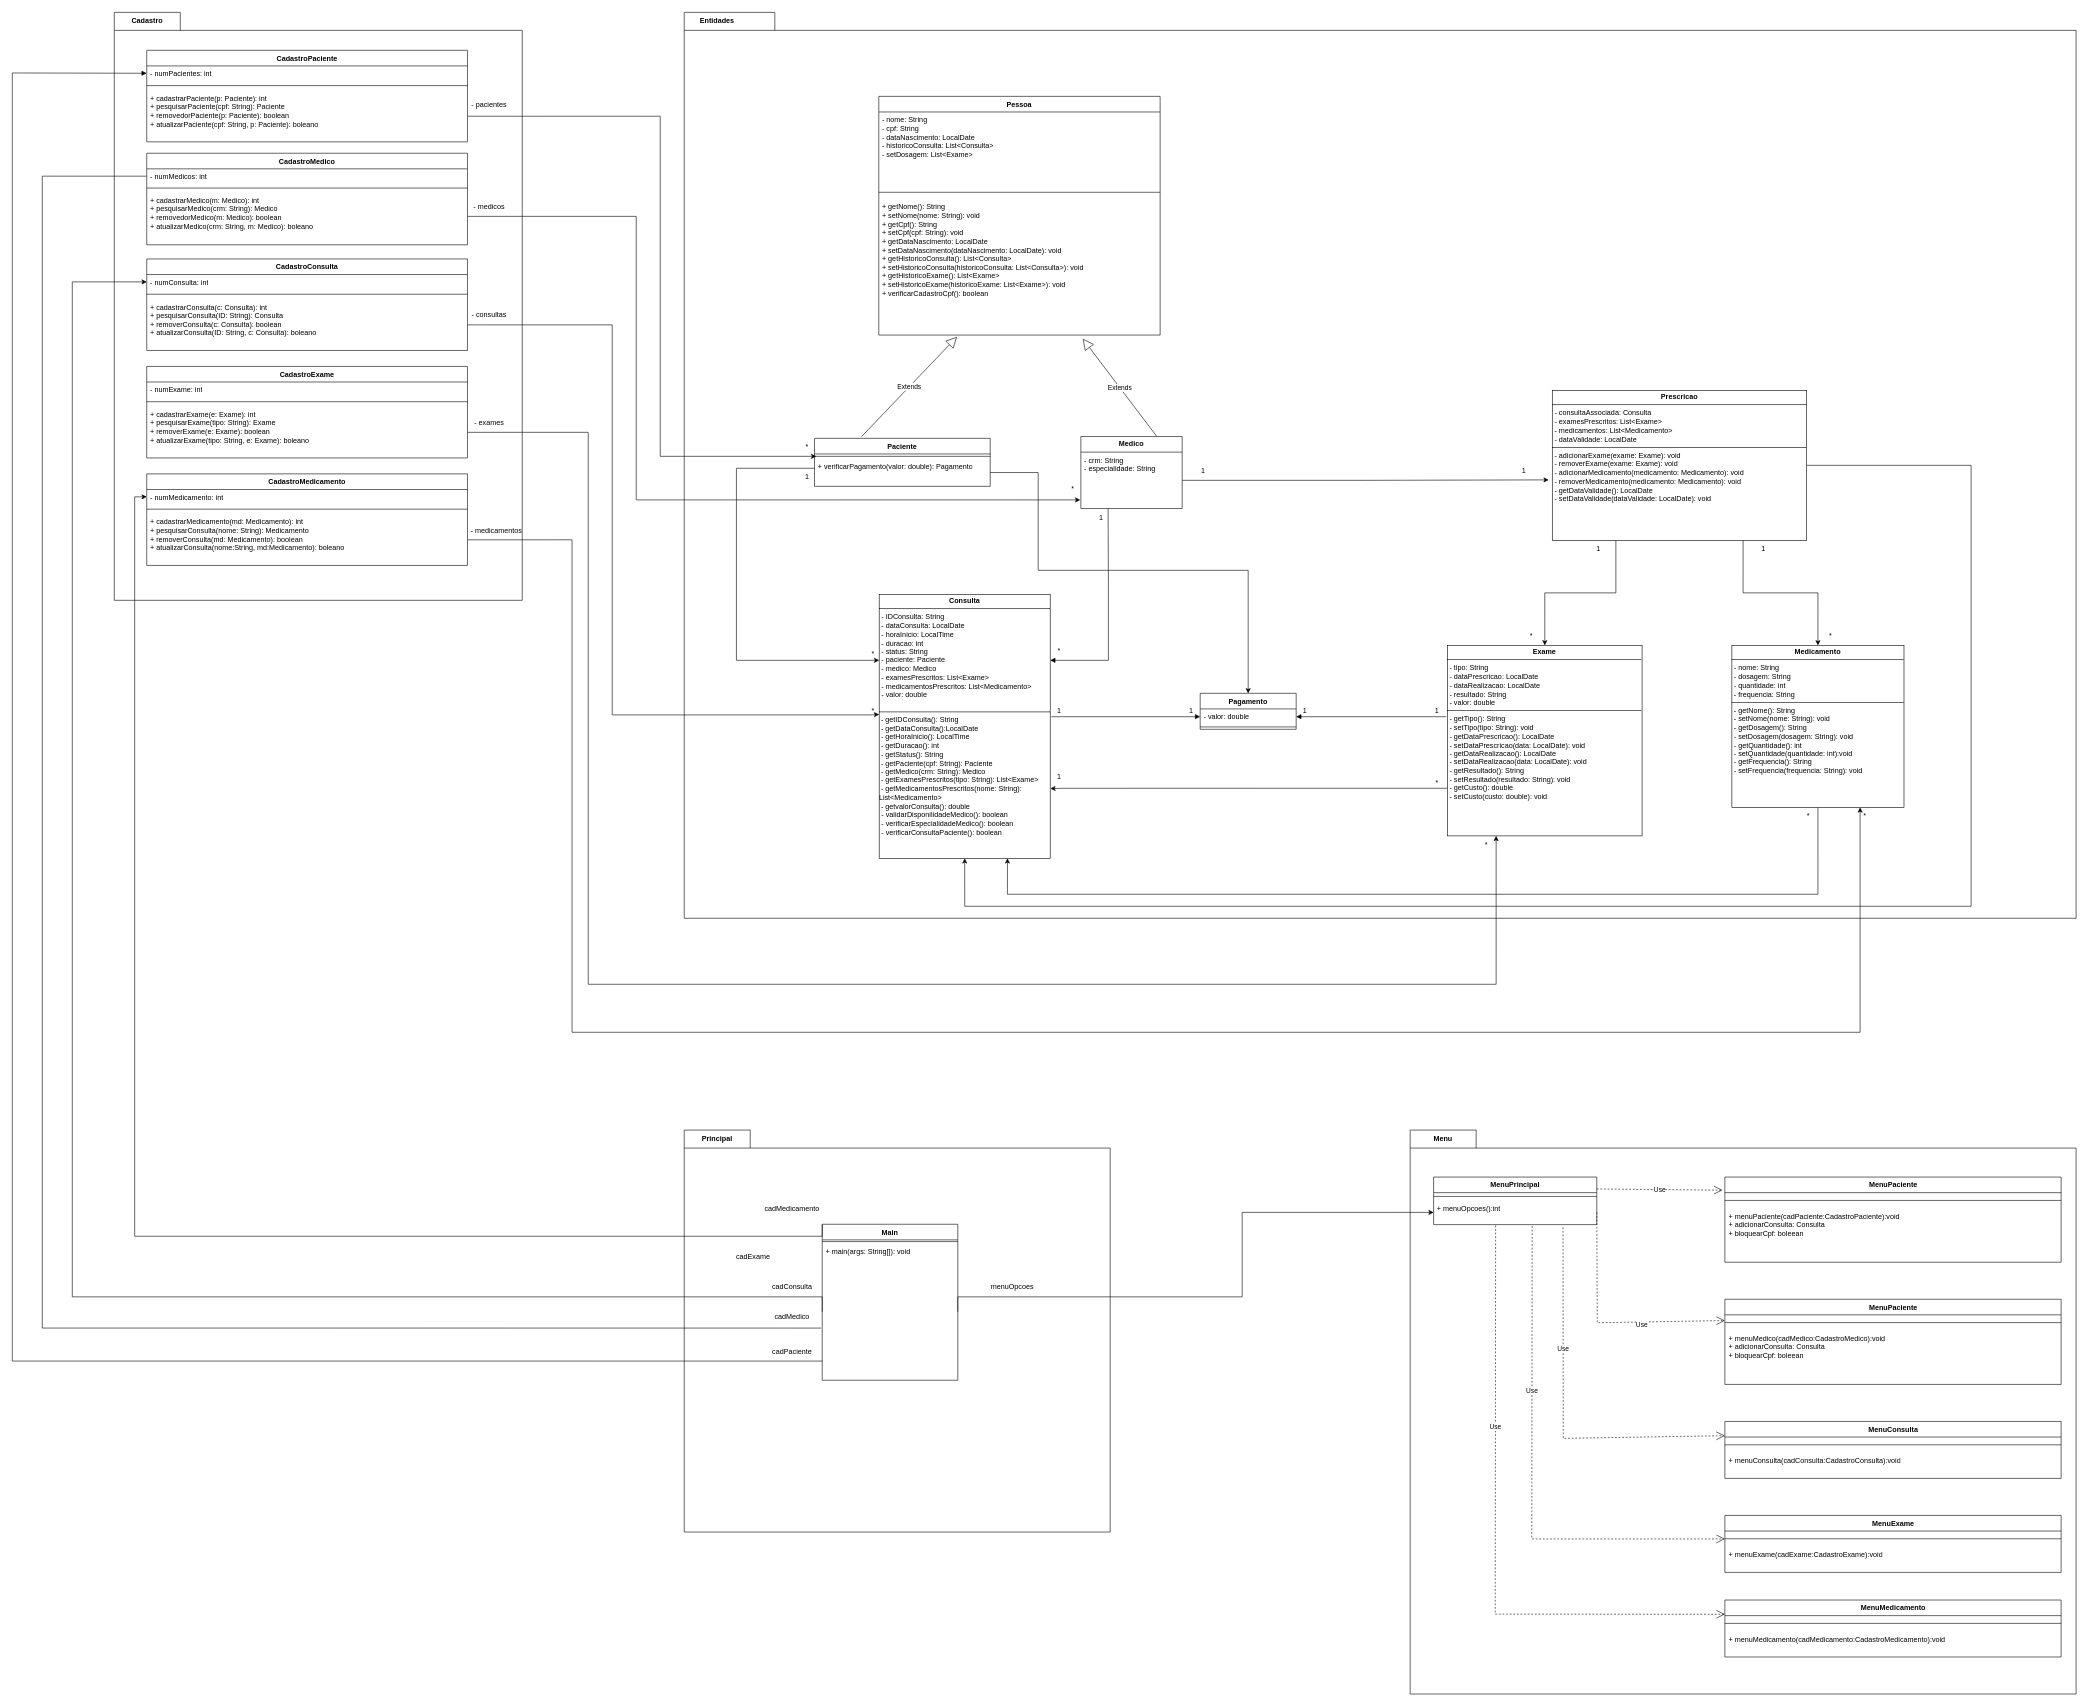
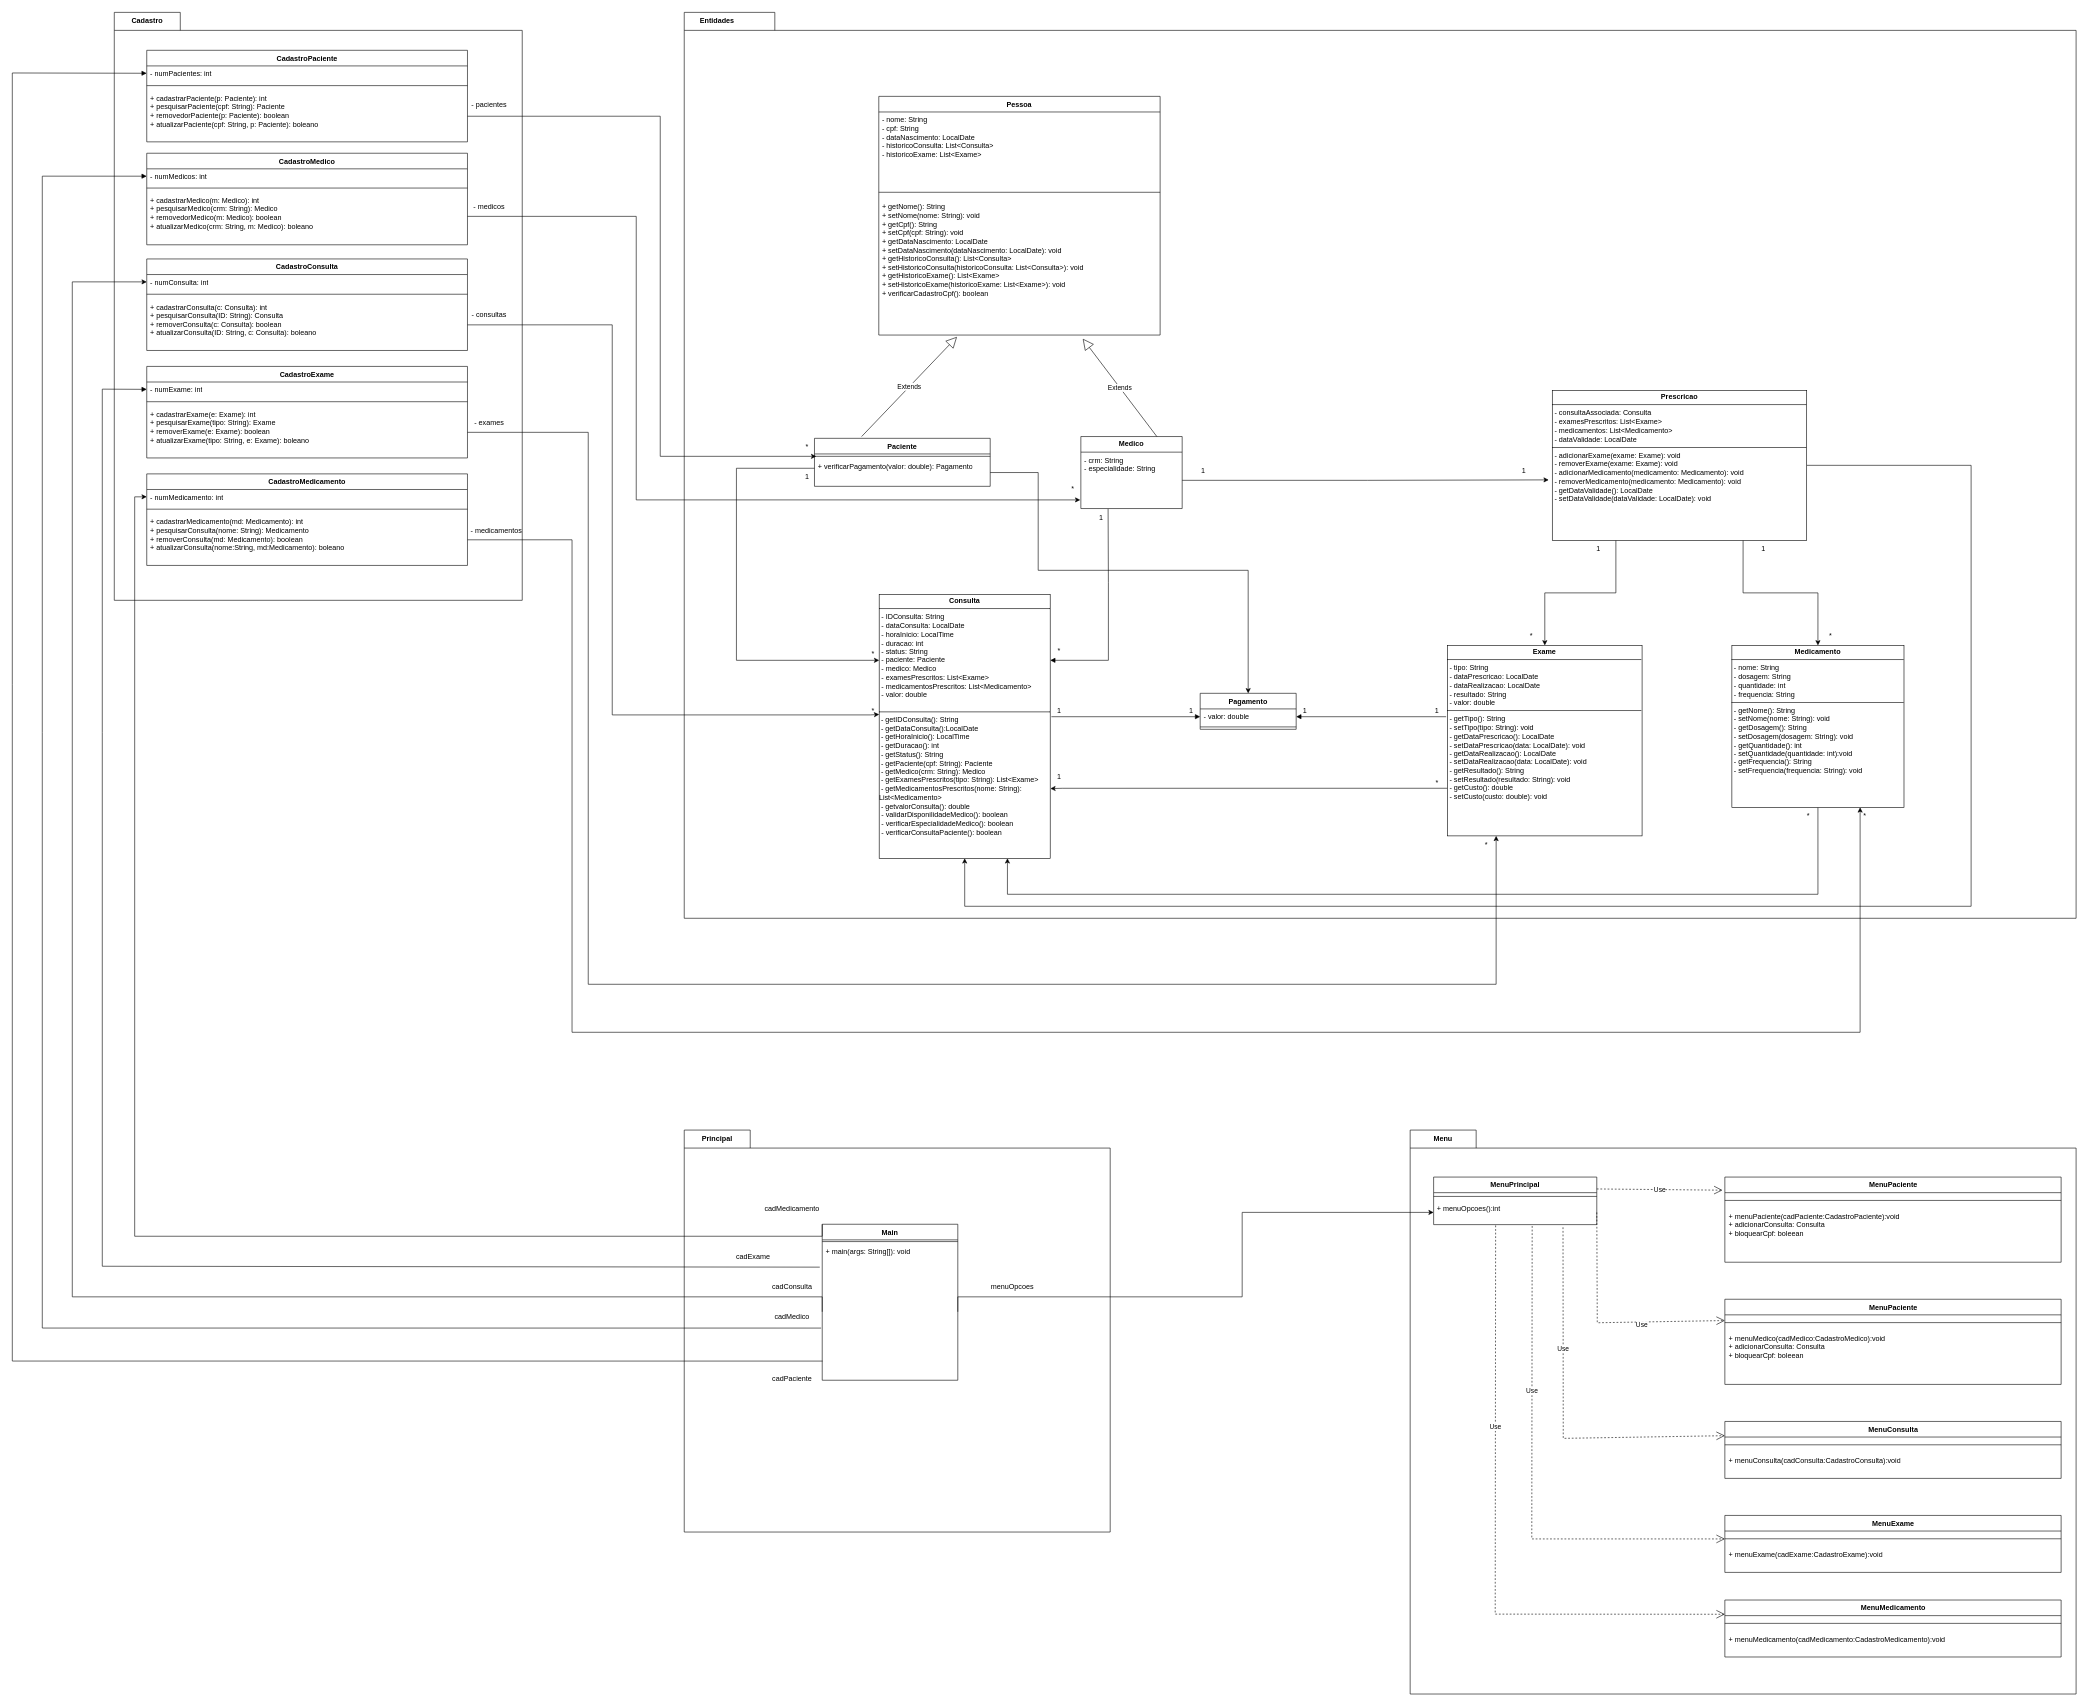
node "- nome: String - cpf: String - dataNascimento: LocalDate - historicoConsulta: List<Consulta> - setDosagem: List<Exame>": label "- nome: String - cpf: String - dataNascimento: LocalDate - historicoConsulta: List<Consulta> - setDosagem: List<Exame>" -> "- nome: String - cpf: String - dataNascimento: LocalDate - historicoConsulta: List<Consulta> - historicoExame: List<Exame>"
edge "- numMedicos: int" -- "+ main(args: String[]): void": arrowhead none -> block
edge "+ main(args: String[]): void" -> "- numExame: int": added
node "cadPaciente": moved (792, 1352) -> (792, 1379)
